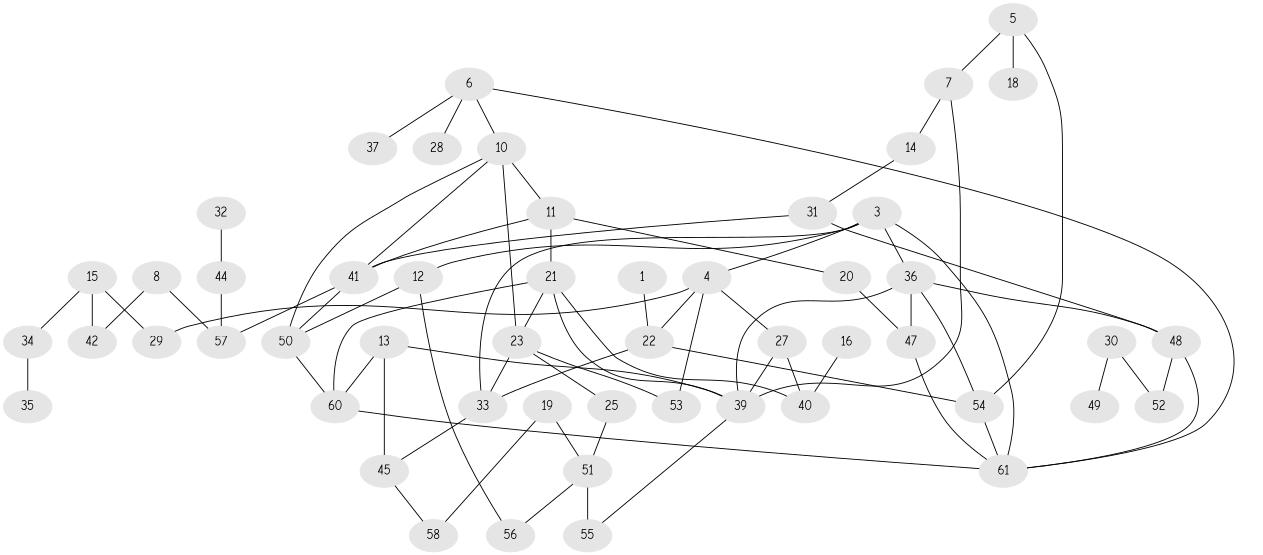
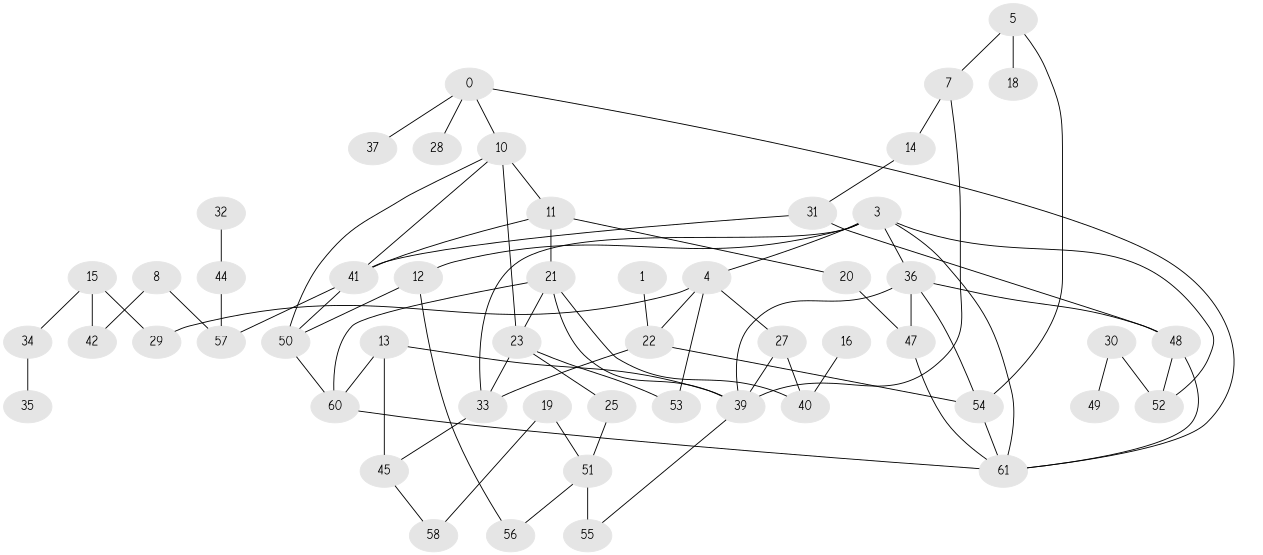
node "6": label "6" -> "0"
edge "3" -- "52": added
